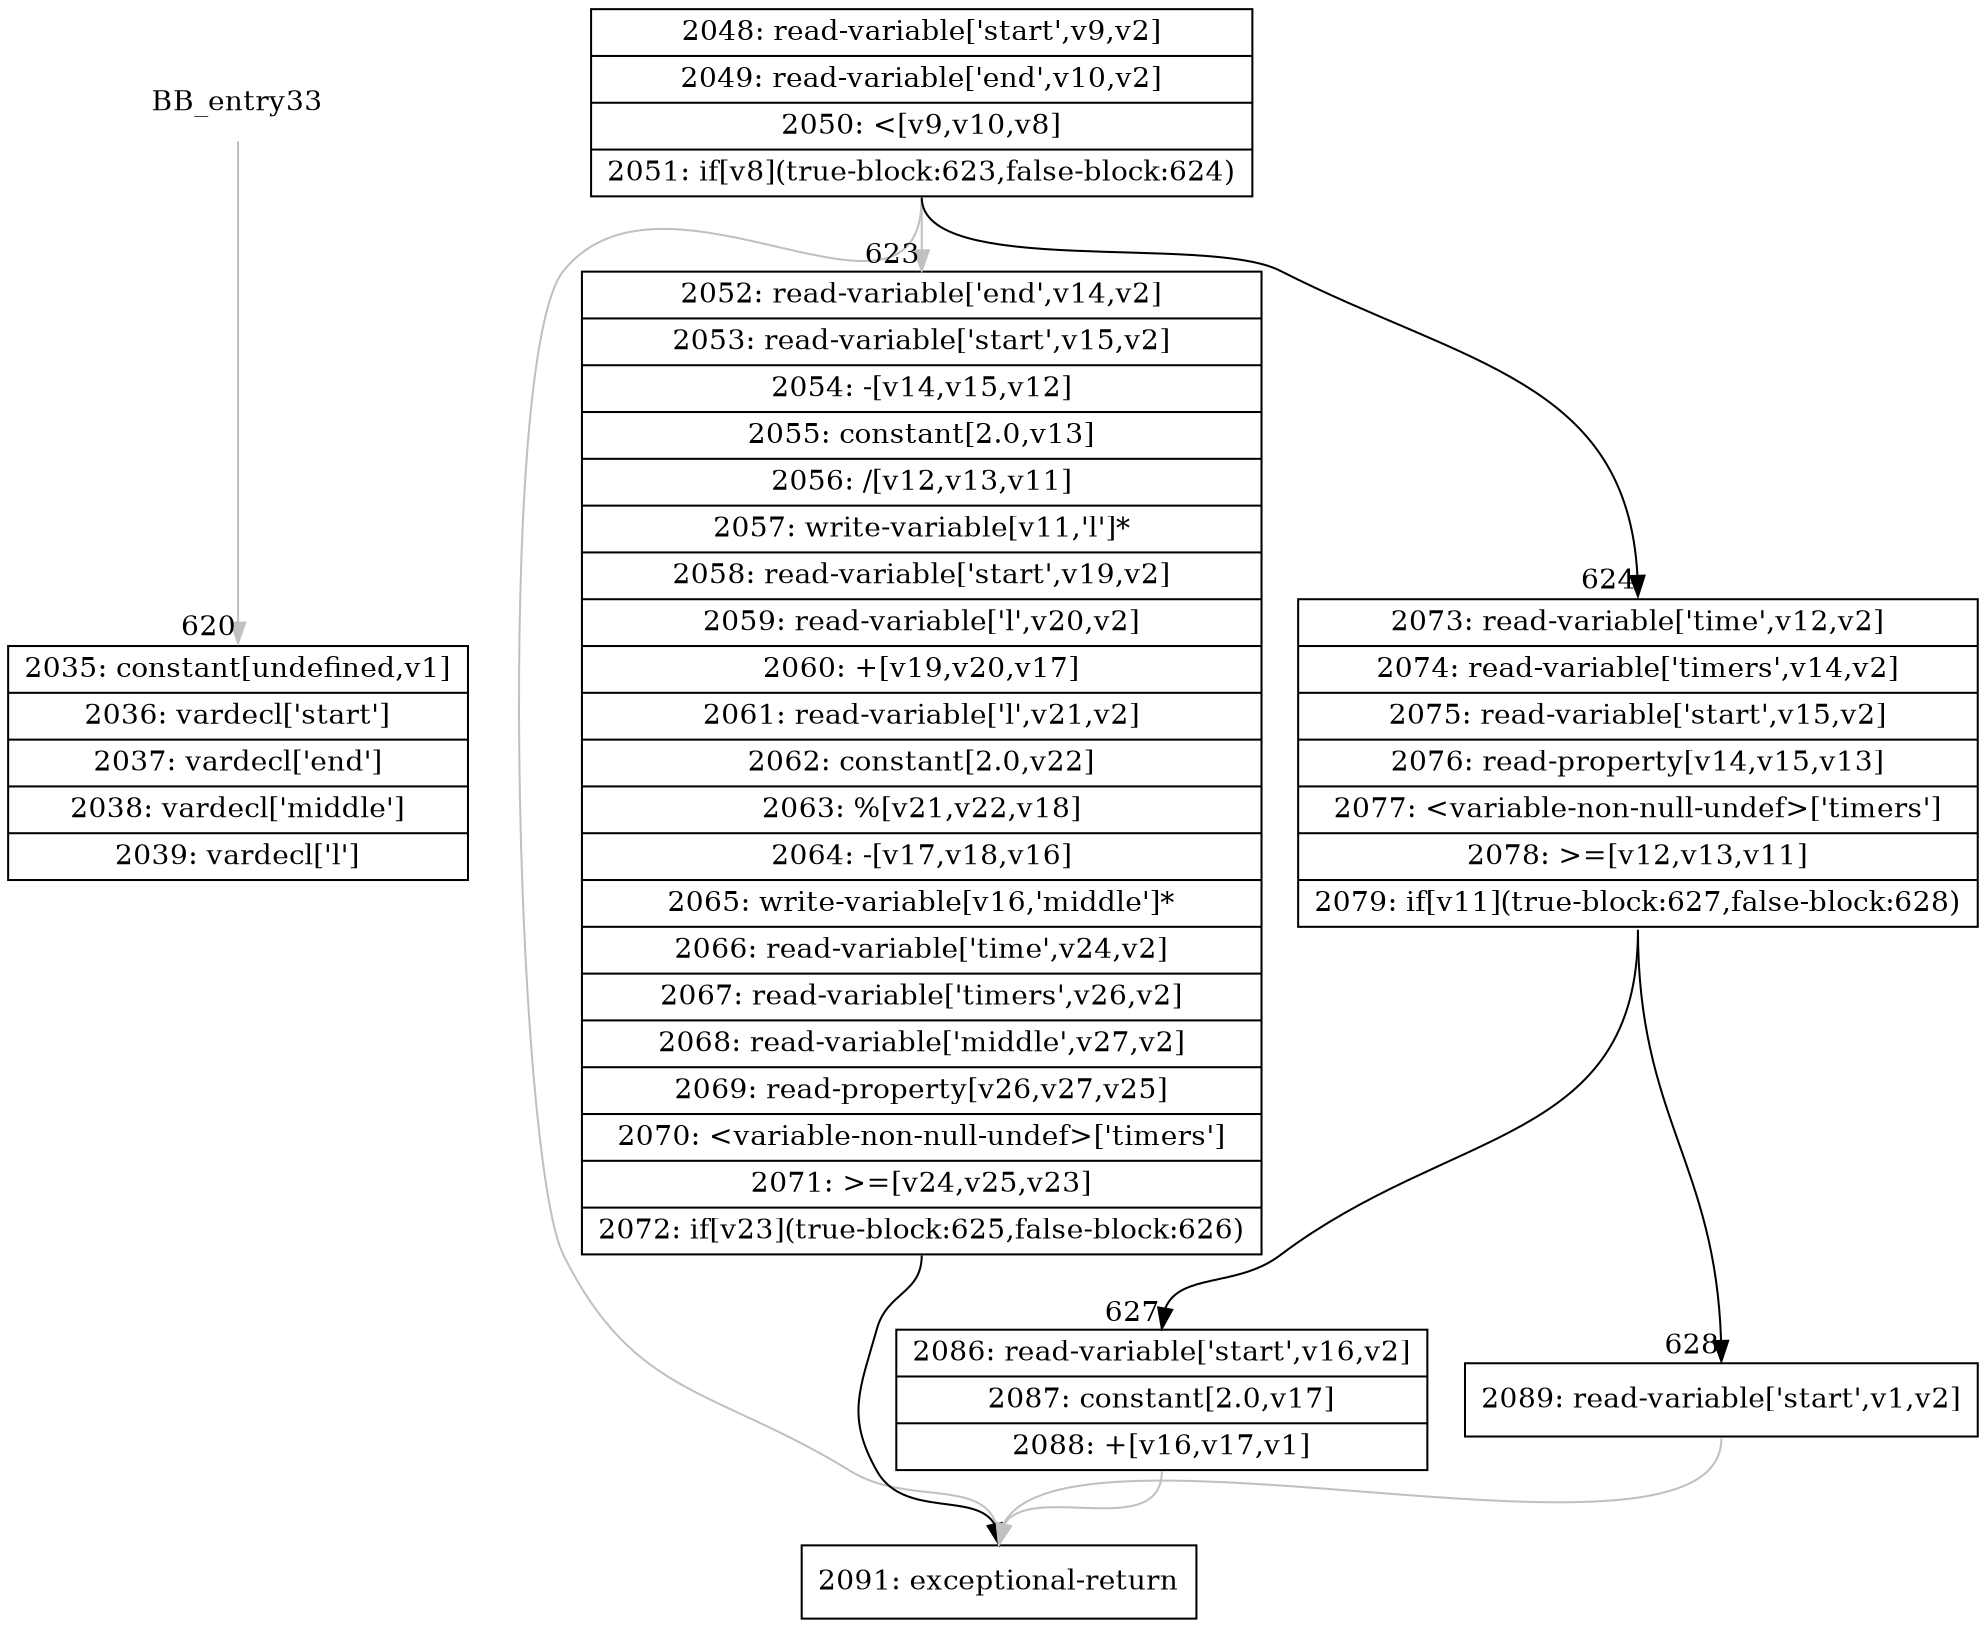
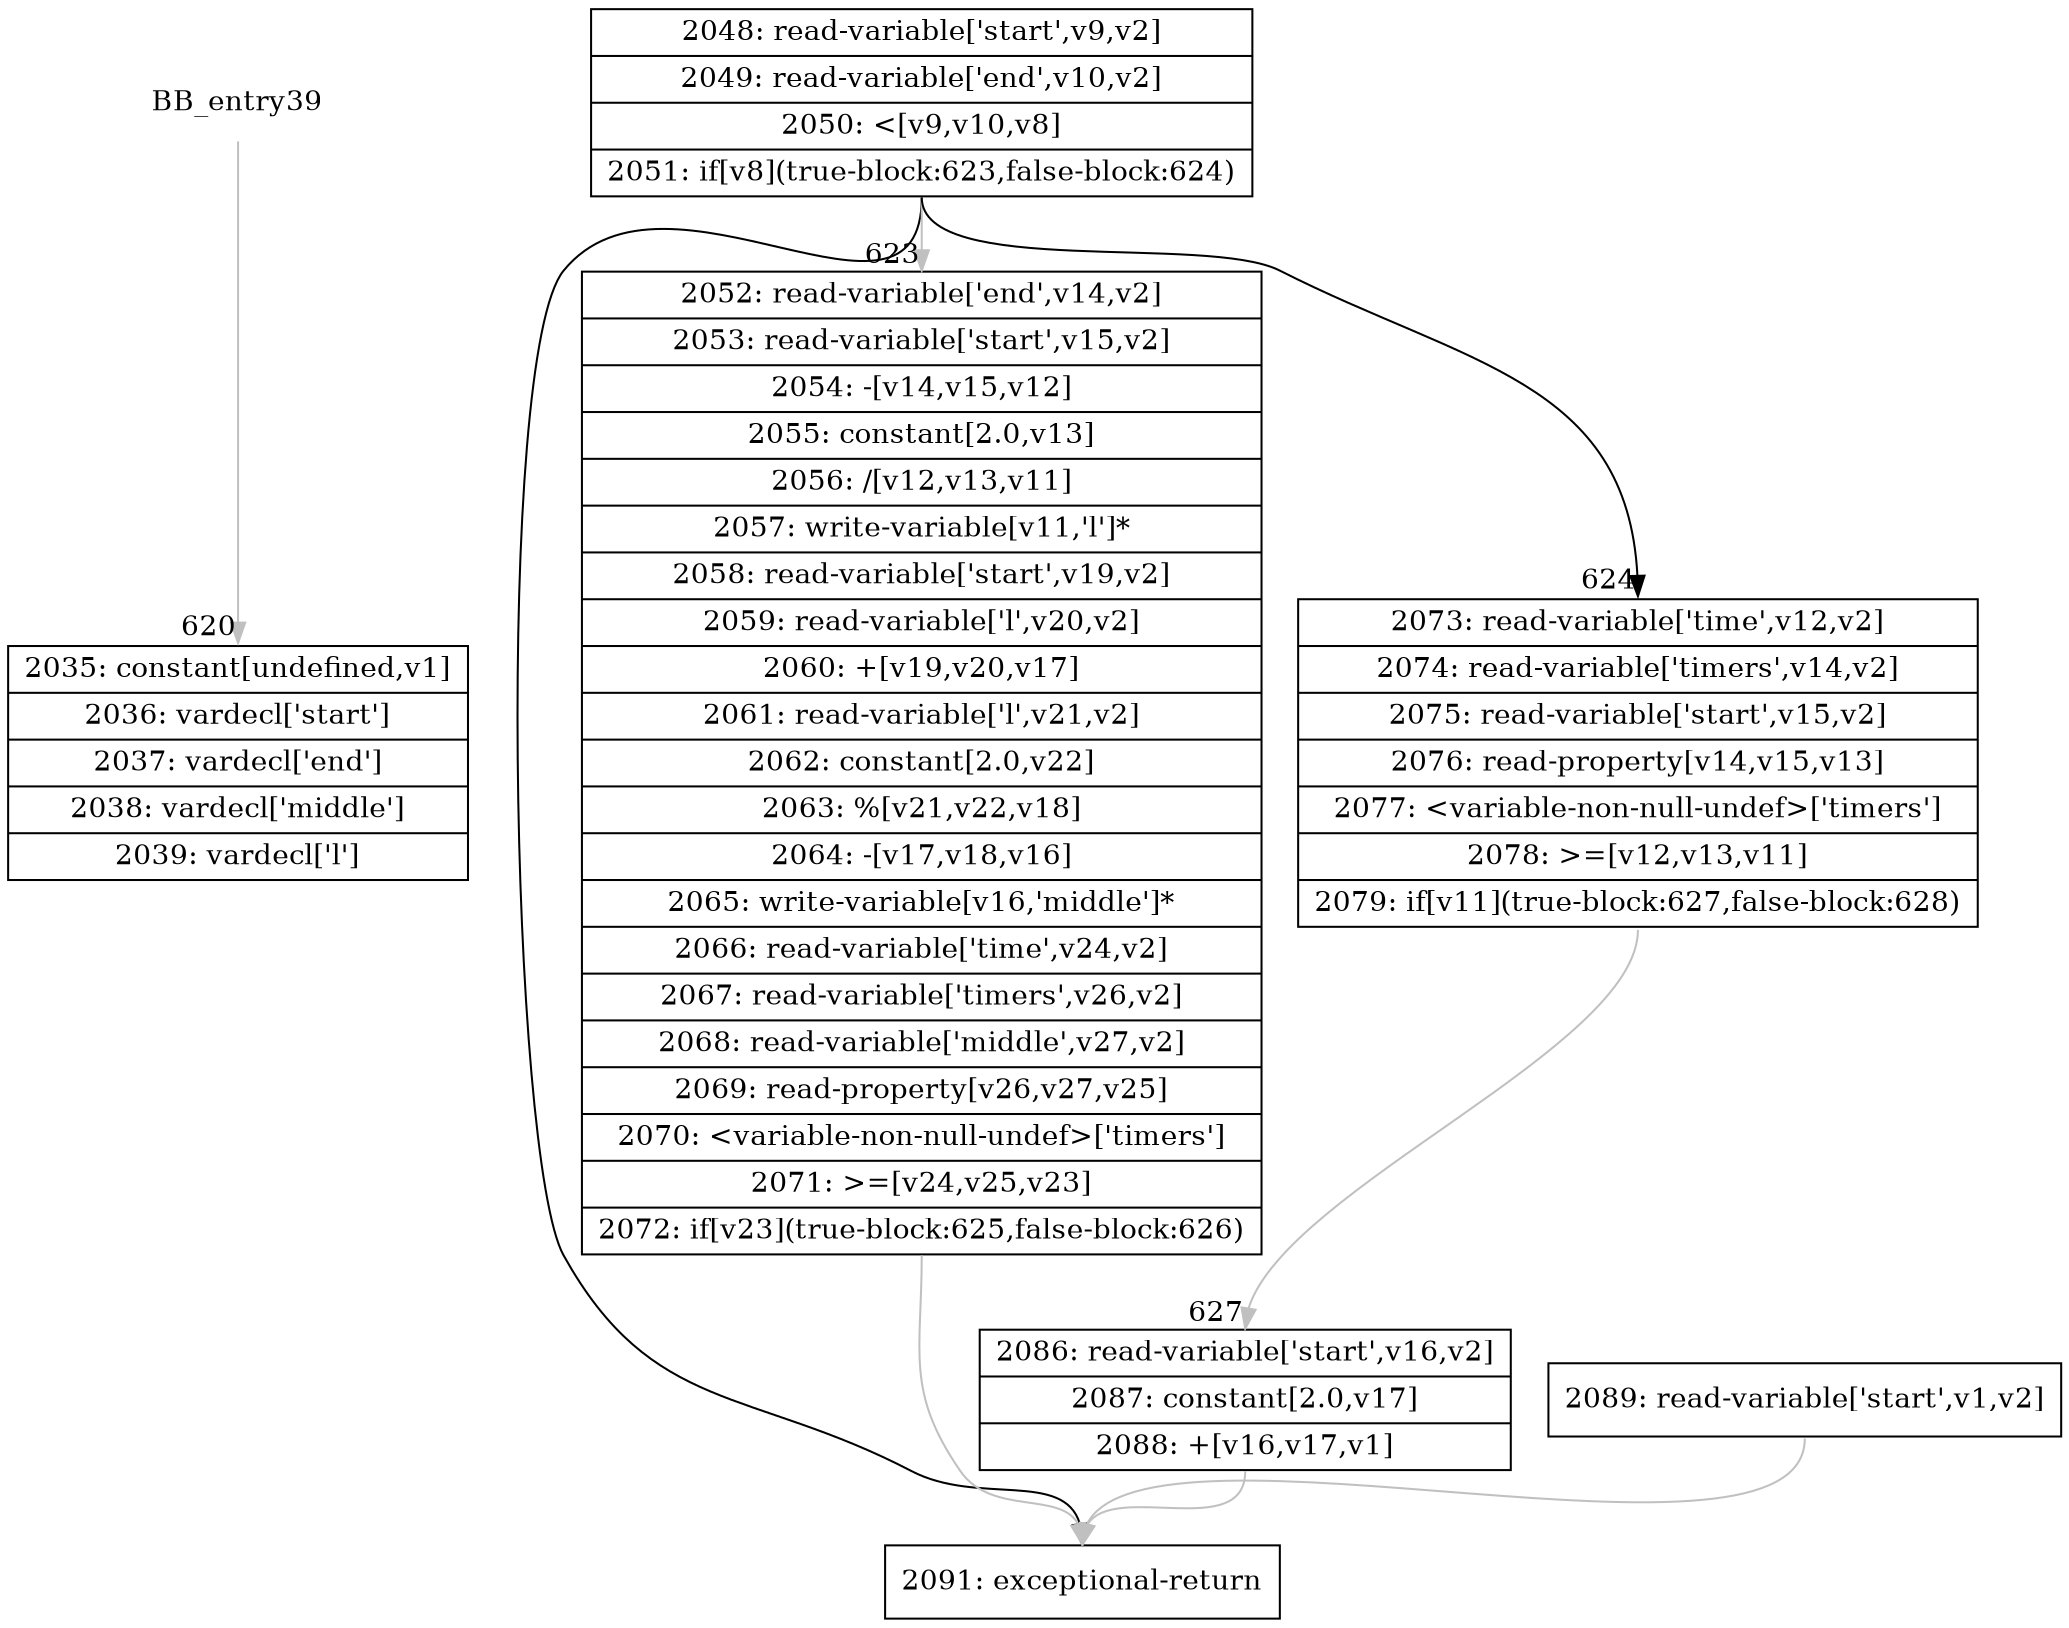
node "BB_entry33": label "BB_entry33" -> "BB_entry39"
edge "2048: read-variable['start',v9,v2]" -> "2091: exceptional-return": color gray -> black
edge "2073: read-variable['time',v12,v2]" -> "2089: read-variable['start',v1,v2]": removed
edge "2073: read-variable['time',v12,v2]" -> "2086: read-variable['start',v16,v2]": color black -> gray
edge "2052: read-variable['end',v14,v2]" -> "2091: exceptional-return": color black -> gray
